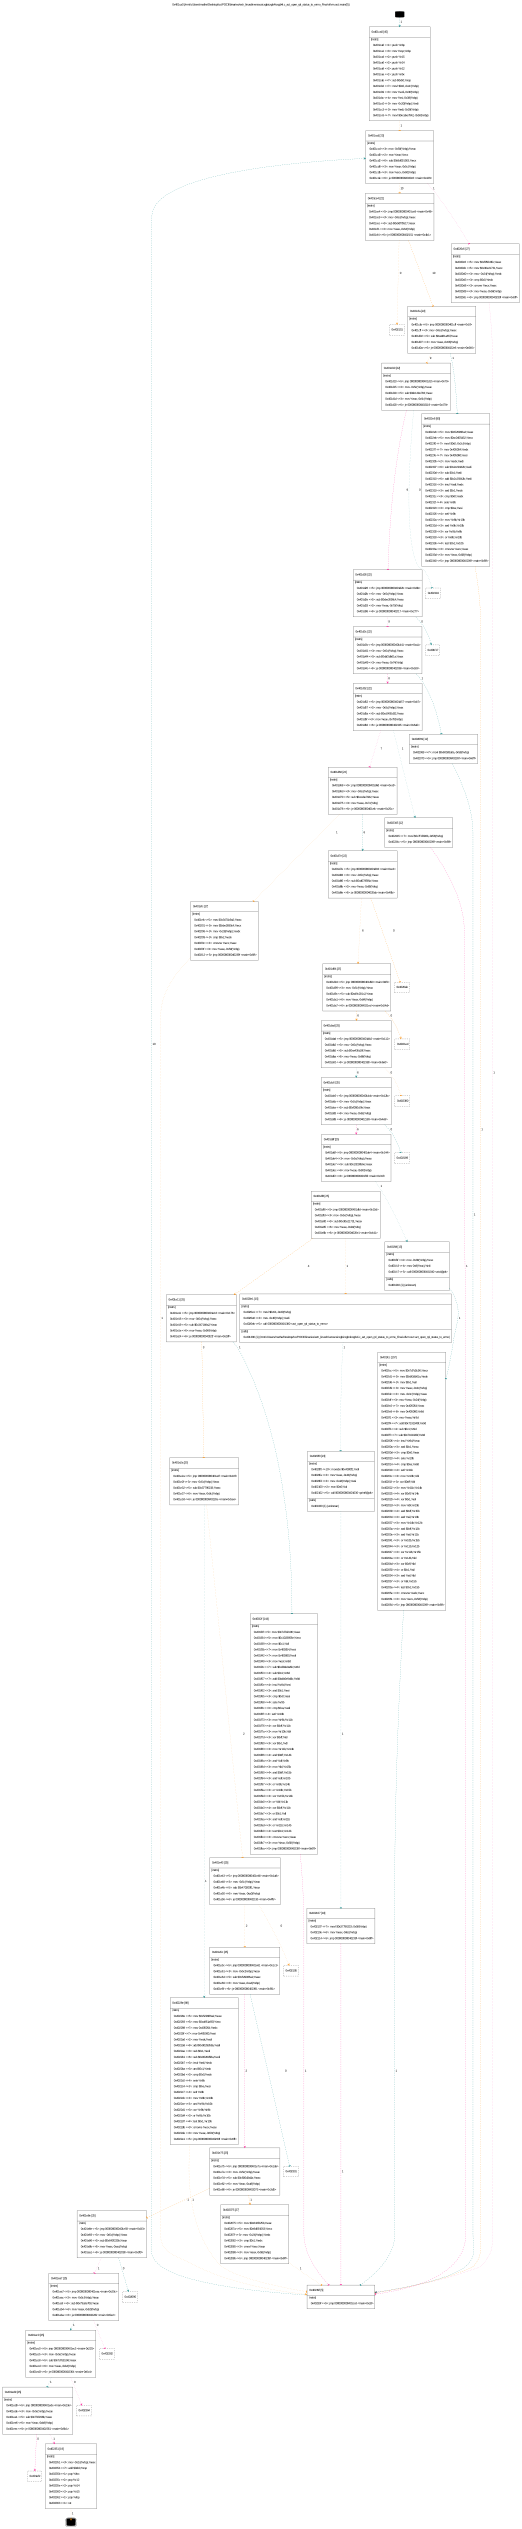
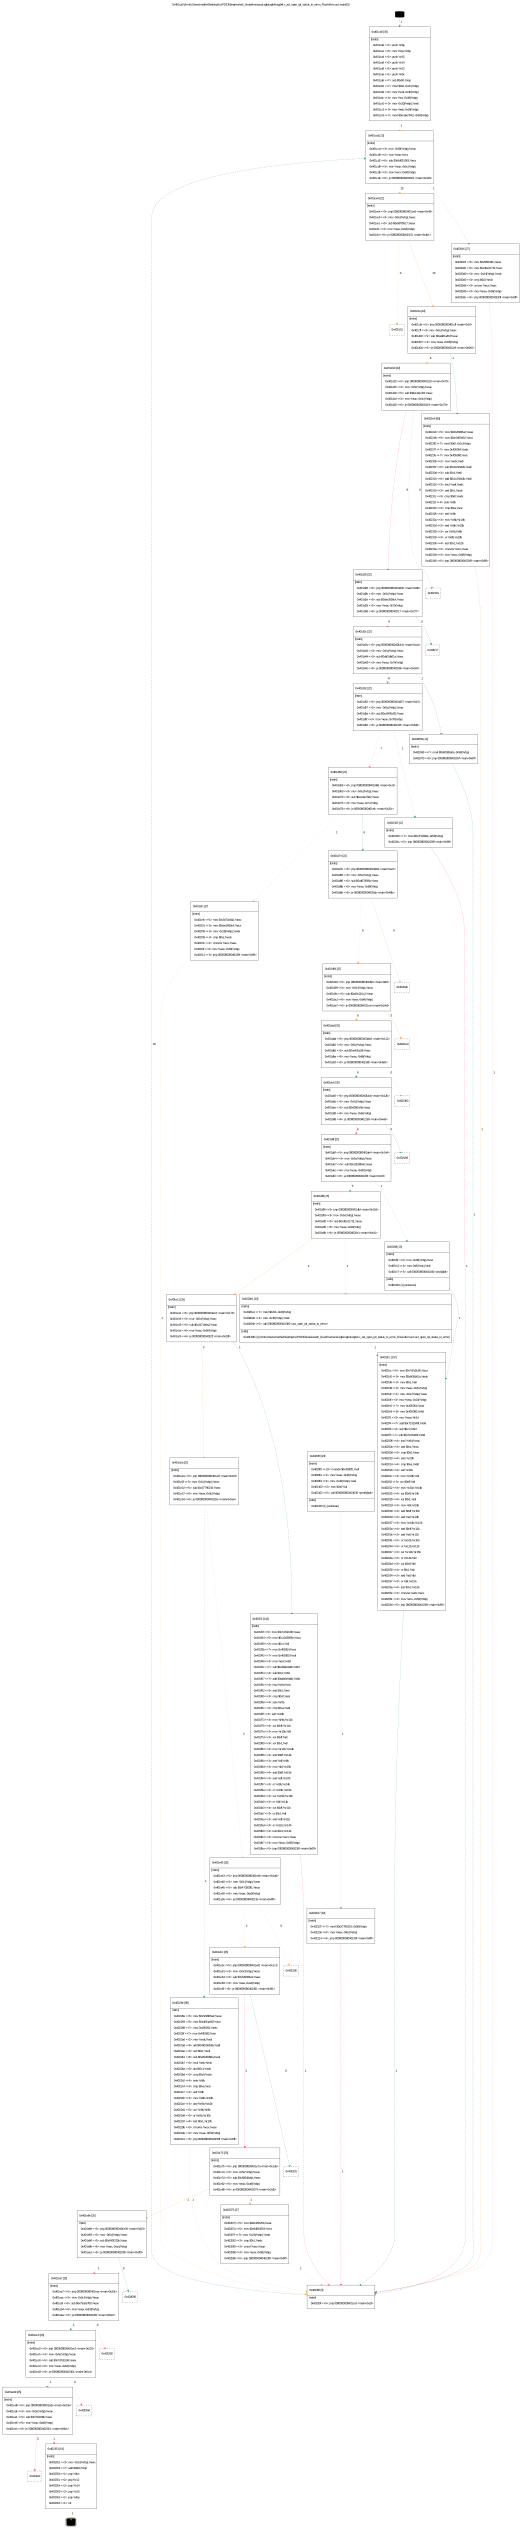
edge "0x401ddf [25]" -> "0x401df8 [25]": added, label "5"
edge "0x4020e1 [15]" -> "0x4020f0 [23]": now "0x4020e1 [15]" -> "0x401fcc [157]"
